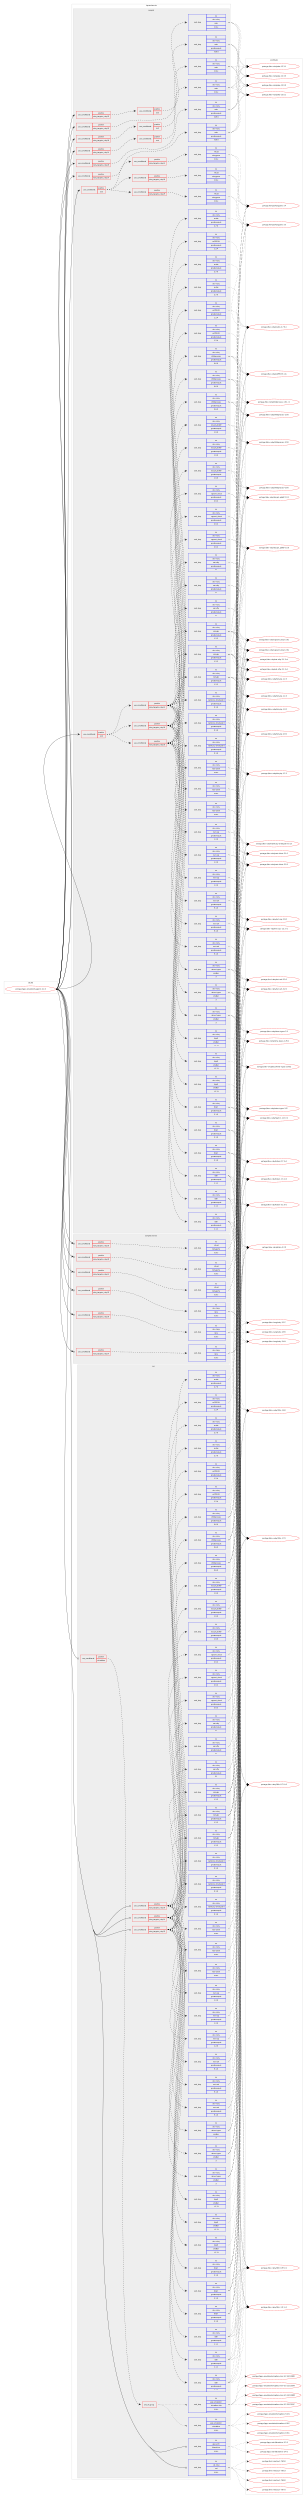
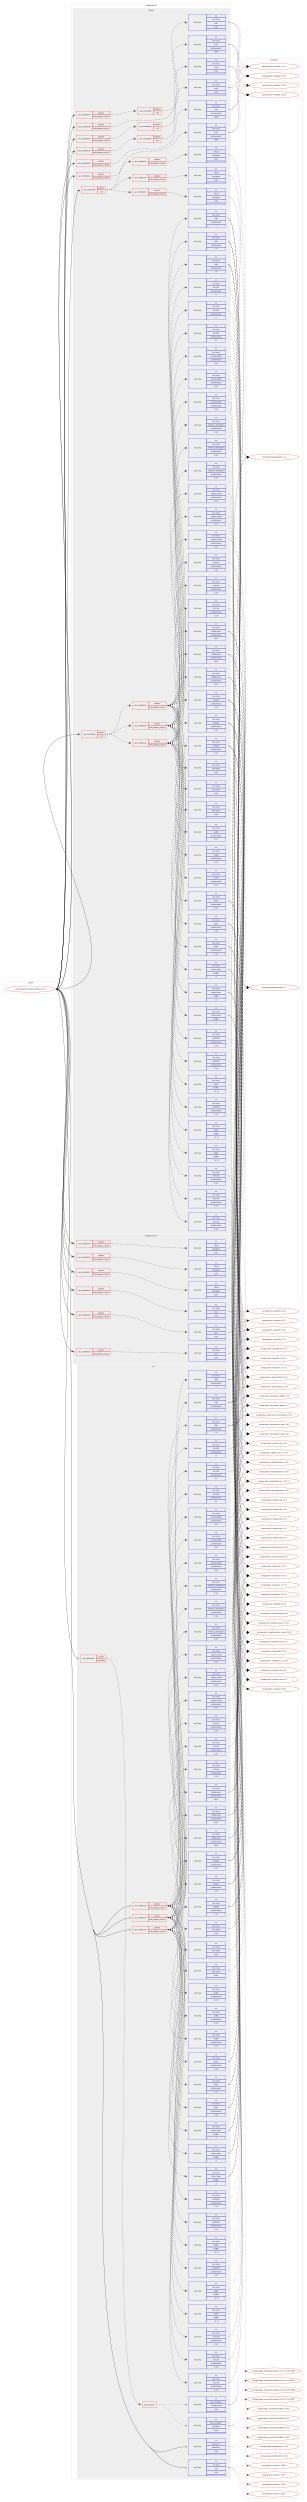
node "portage://app-emulation/virtualbox-5.2.32": added
